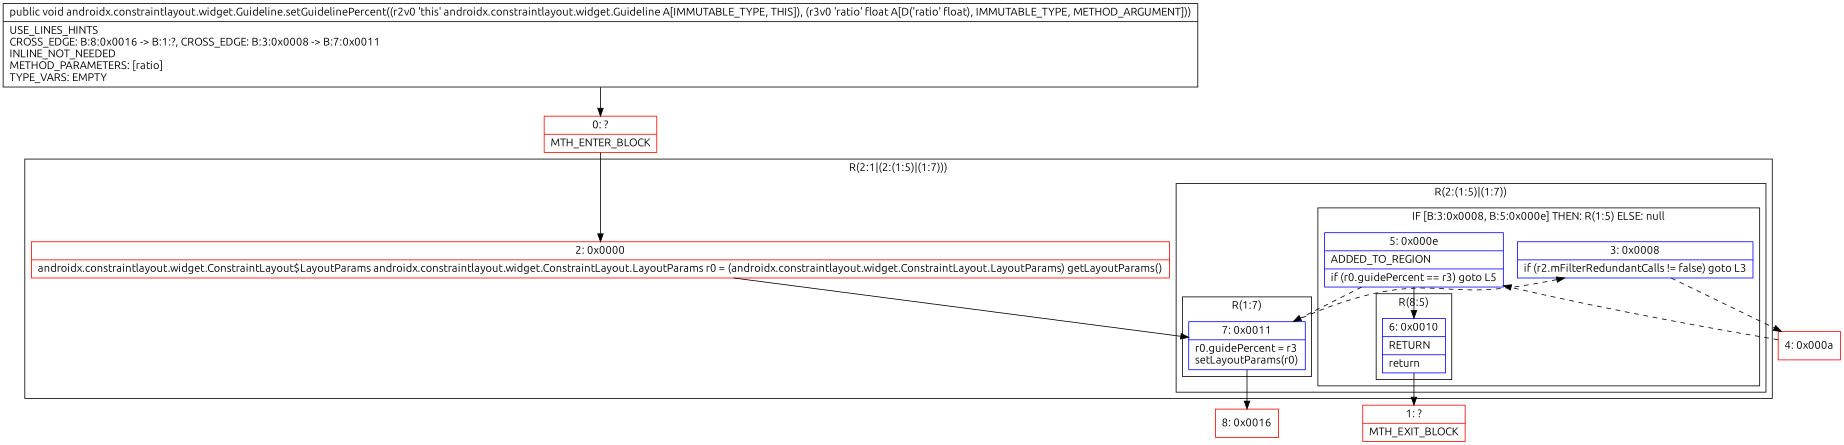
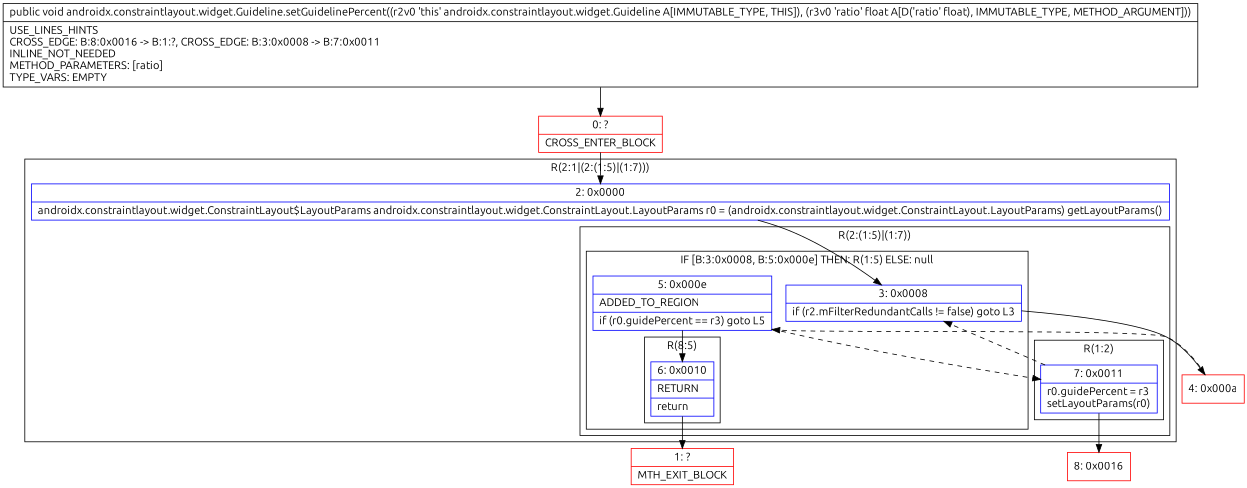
node "0: ?": text "MTH_ENTER_BLOCK" -> "CROSS_ENTER_BLOCK"
node "2: 0x0000": color red -> blue
edge "3: 0x0008" -> "4: 0x000a": style dashed -> solid
cluster "R(1:7)": label "R(1:7)" -> "R(1:2)"
edge "2: 0x0000" -> "7: 0x0011": now "2: 0x0000" -> "3: 0x0008"
